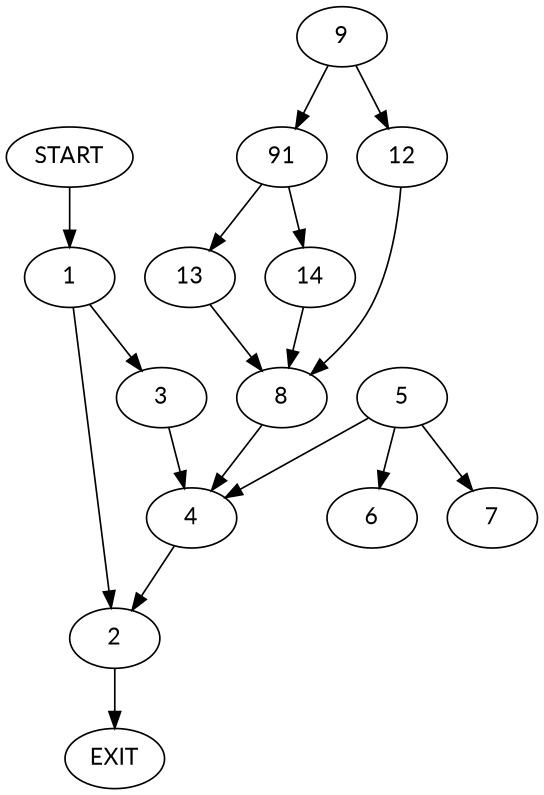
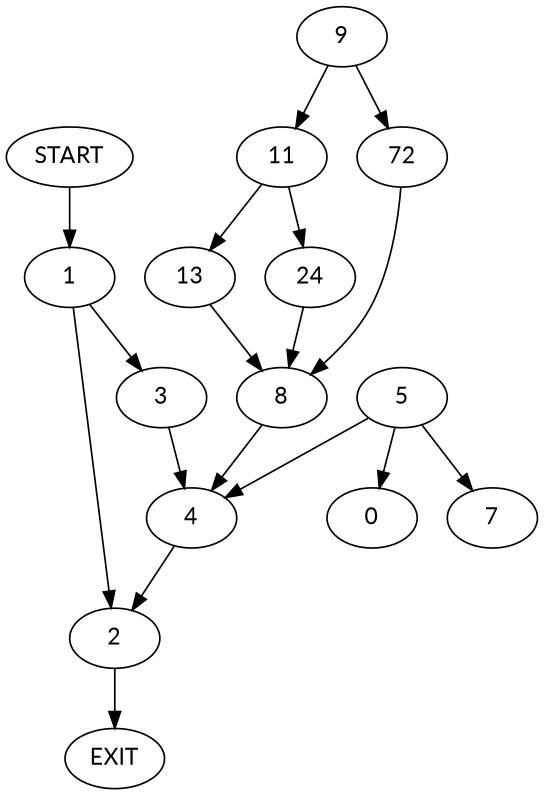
node "91": label "91" -> "11"
node "12": label "12" -> "72"
node "14": label "14" -> "24"
node "6": label "6" -> "0"
